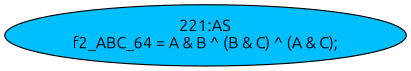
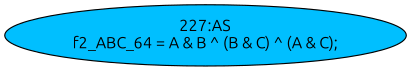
node "221:AS f2_ABC_64 = A & B ^ (B & C) ^ (A & C);": label "221:AS f2_ABC_64 = A & B ^ (B & C) ^ (A & C);" -> "227:AS f2_ABC_64 = A & B ^ (B & C) ^ (A & C);"
